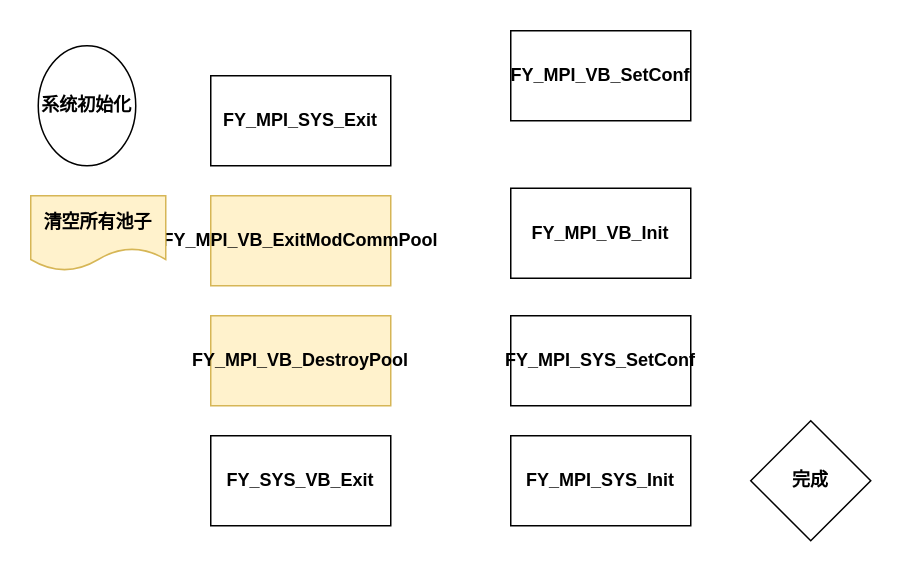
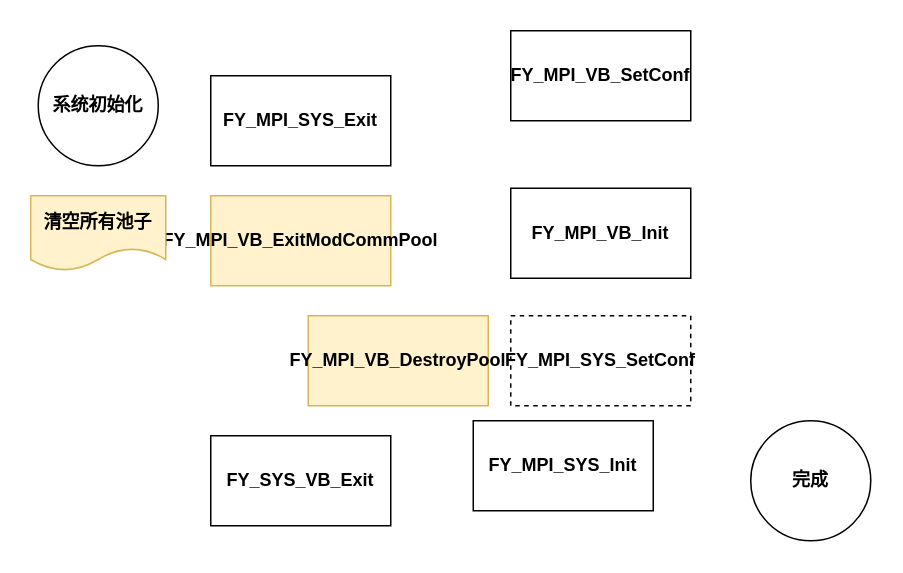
node "系统初始化": size 98x120 -> 120x120
node "FY_MPI_VB_DestroyPool": moved (301, 361) -> (398, 361)
node "FY_MPI_SYS_SetConf": style solid -> dashed
node "FY_MPI_SYS_Init": moved (601, 481) -> (563, 466)
node "完成": shape diamond -> ellipse
